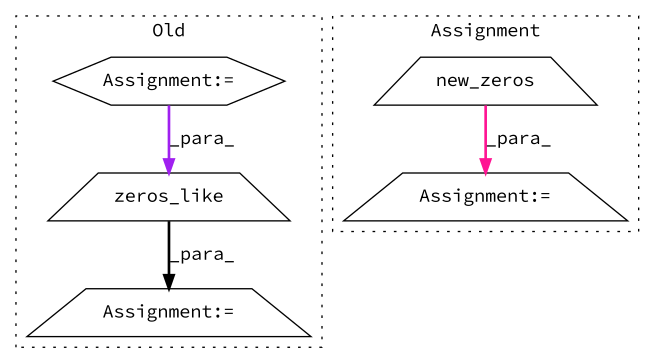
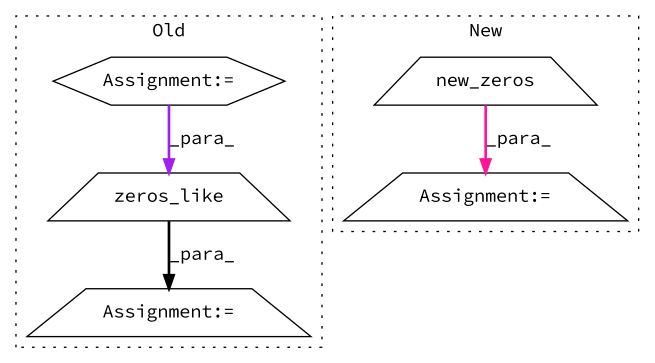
cluster "Assignment": label "Assignment" -> "New"
